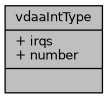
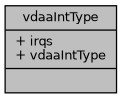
node "vdaaIntType": text "+ number" -> "+ vdaaIntType"
